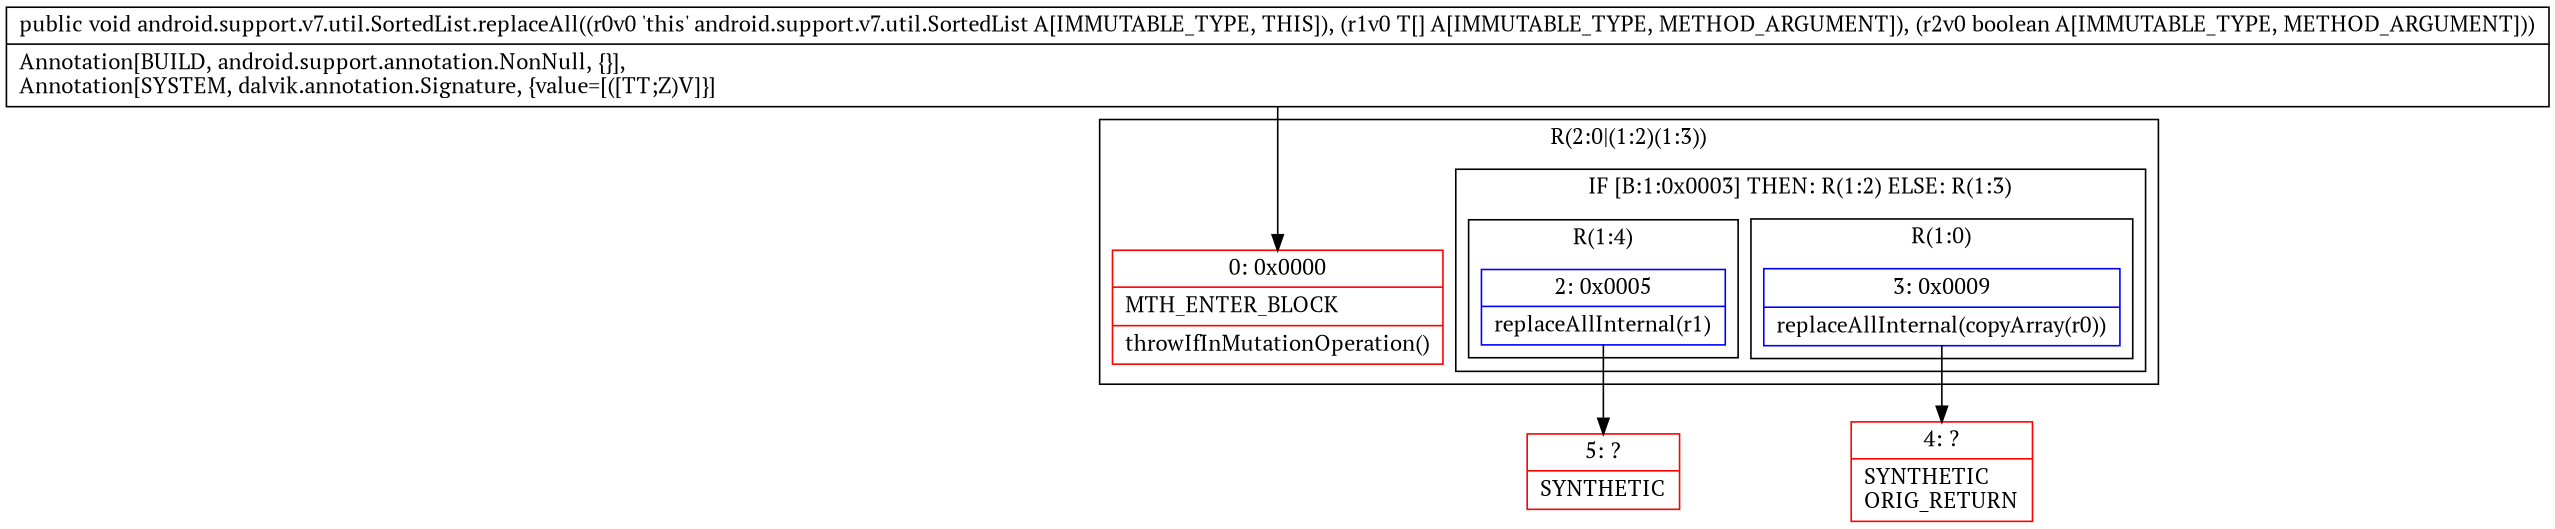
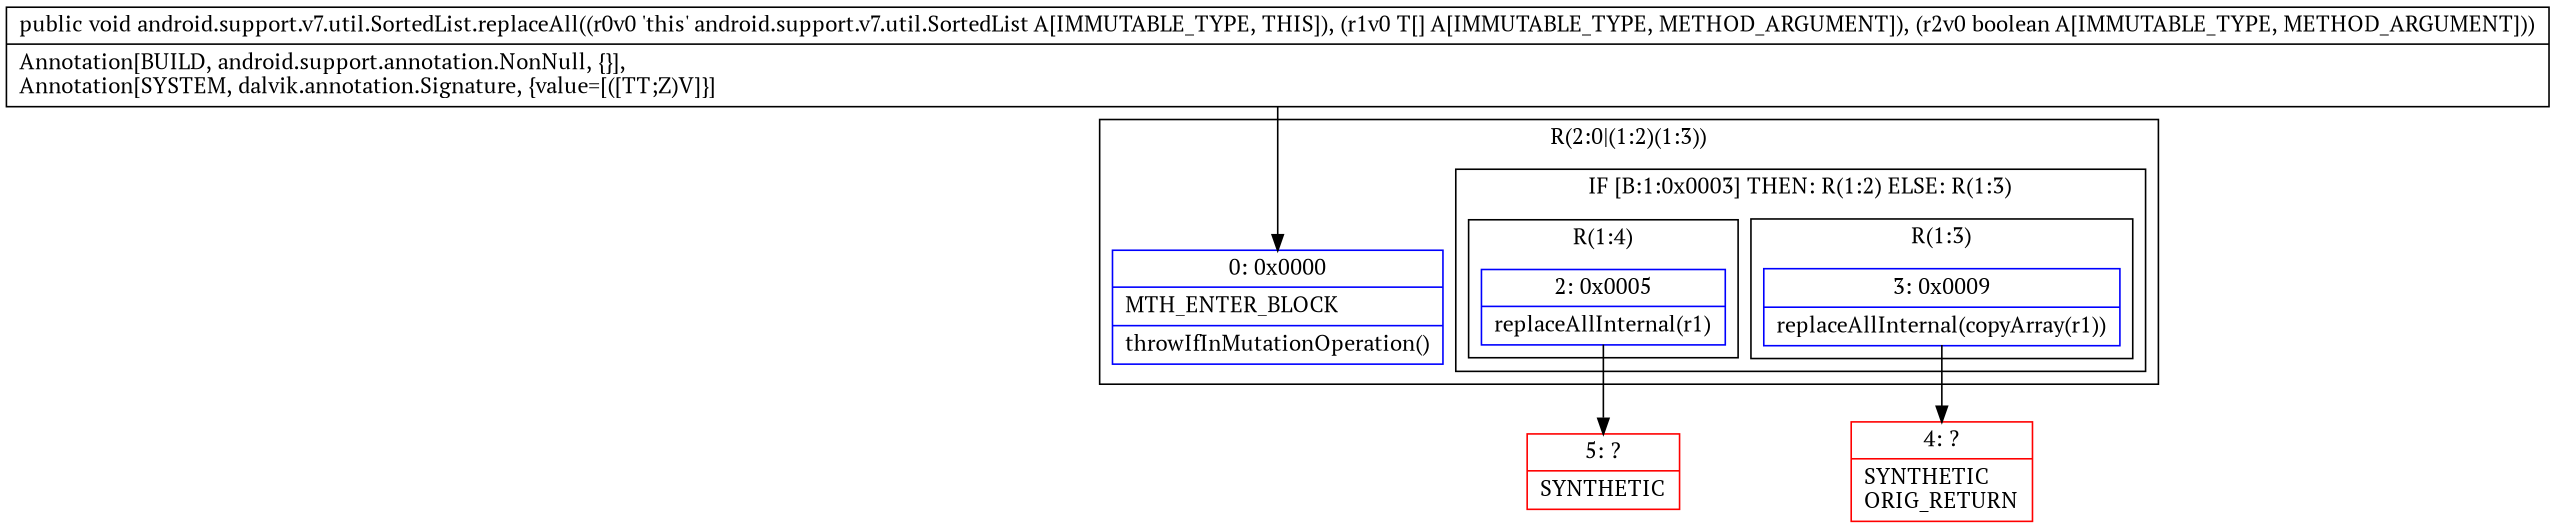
cluster "R(1:0)": label "R(1:0)" -> "R(1:3)"
node "0: 0x0000": color red -> blue
node "3: 0x0009": text "replaceAllInternal(copyArray(r0))" -> "replaceAllInternal(copyArray(r1))"
